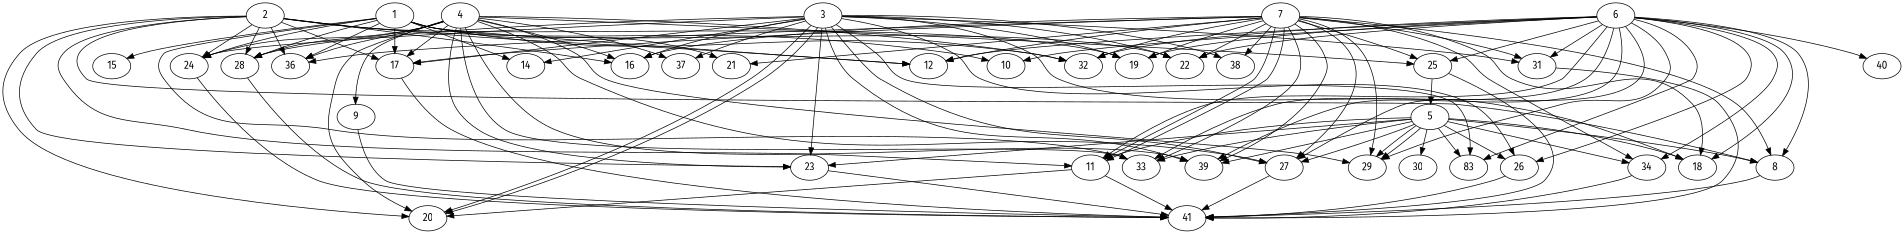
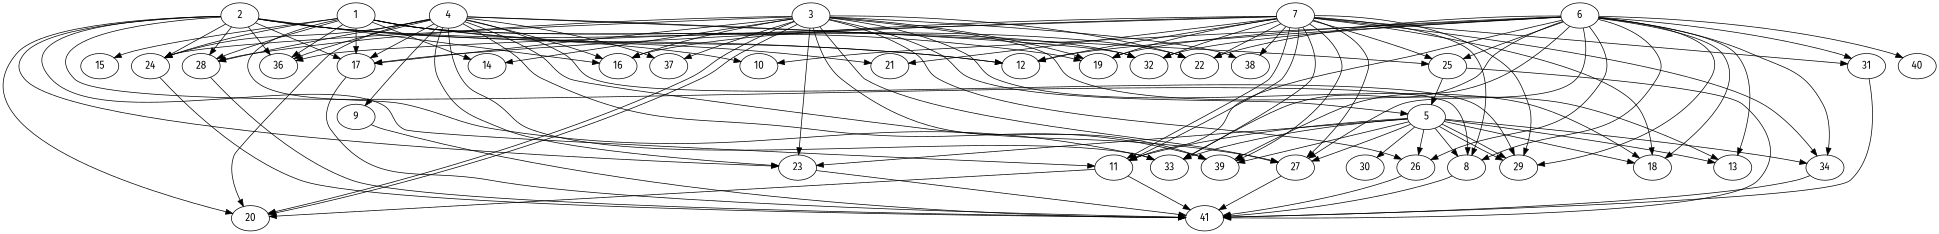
edge "3" -> "31": now "3" -> "5"
node "83": label "83" -> "13"
